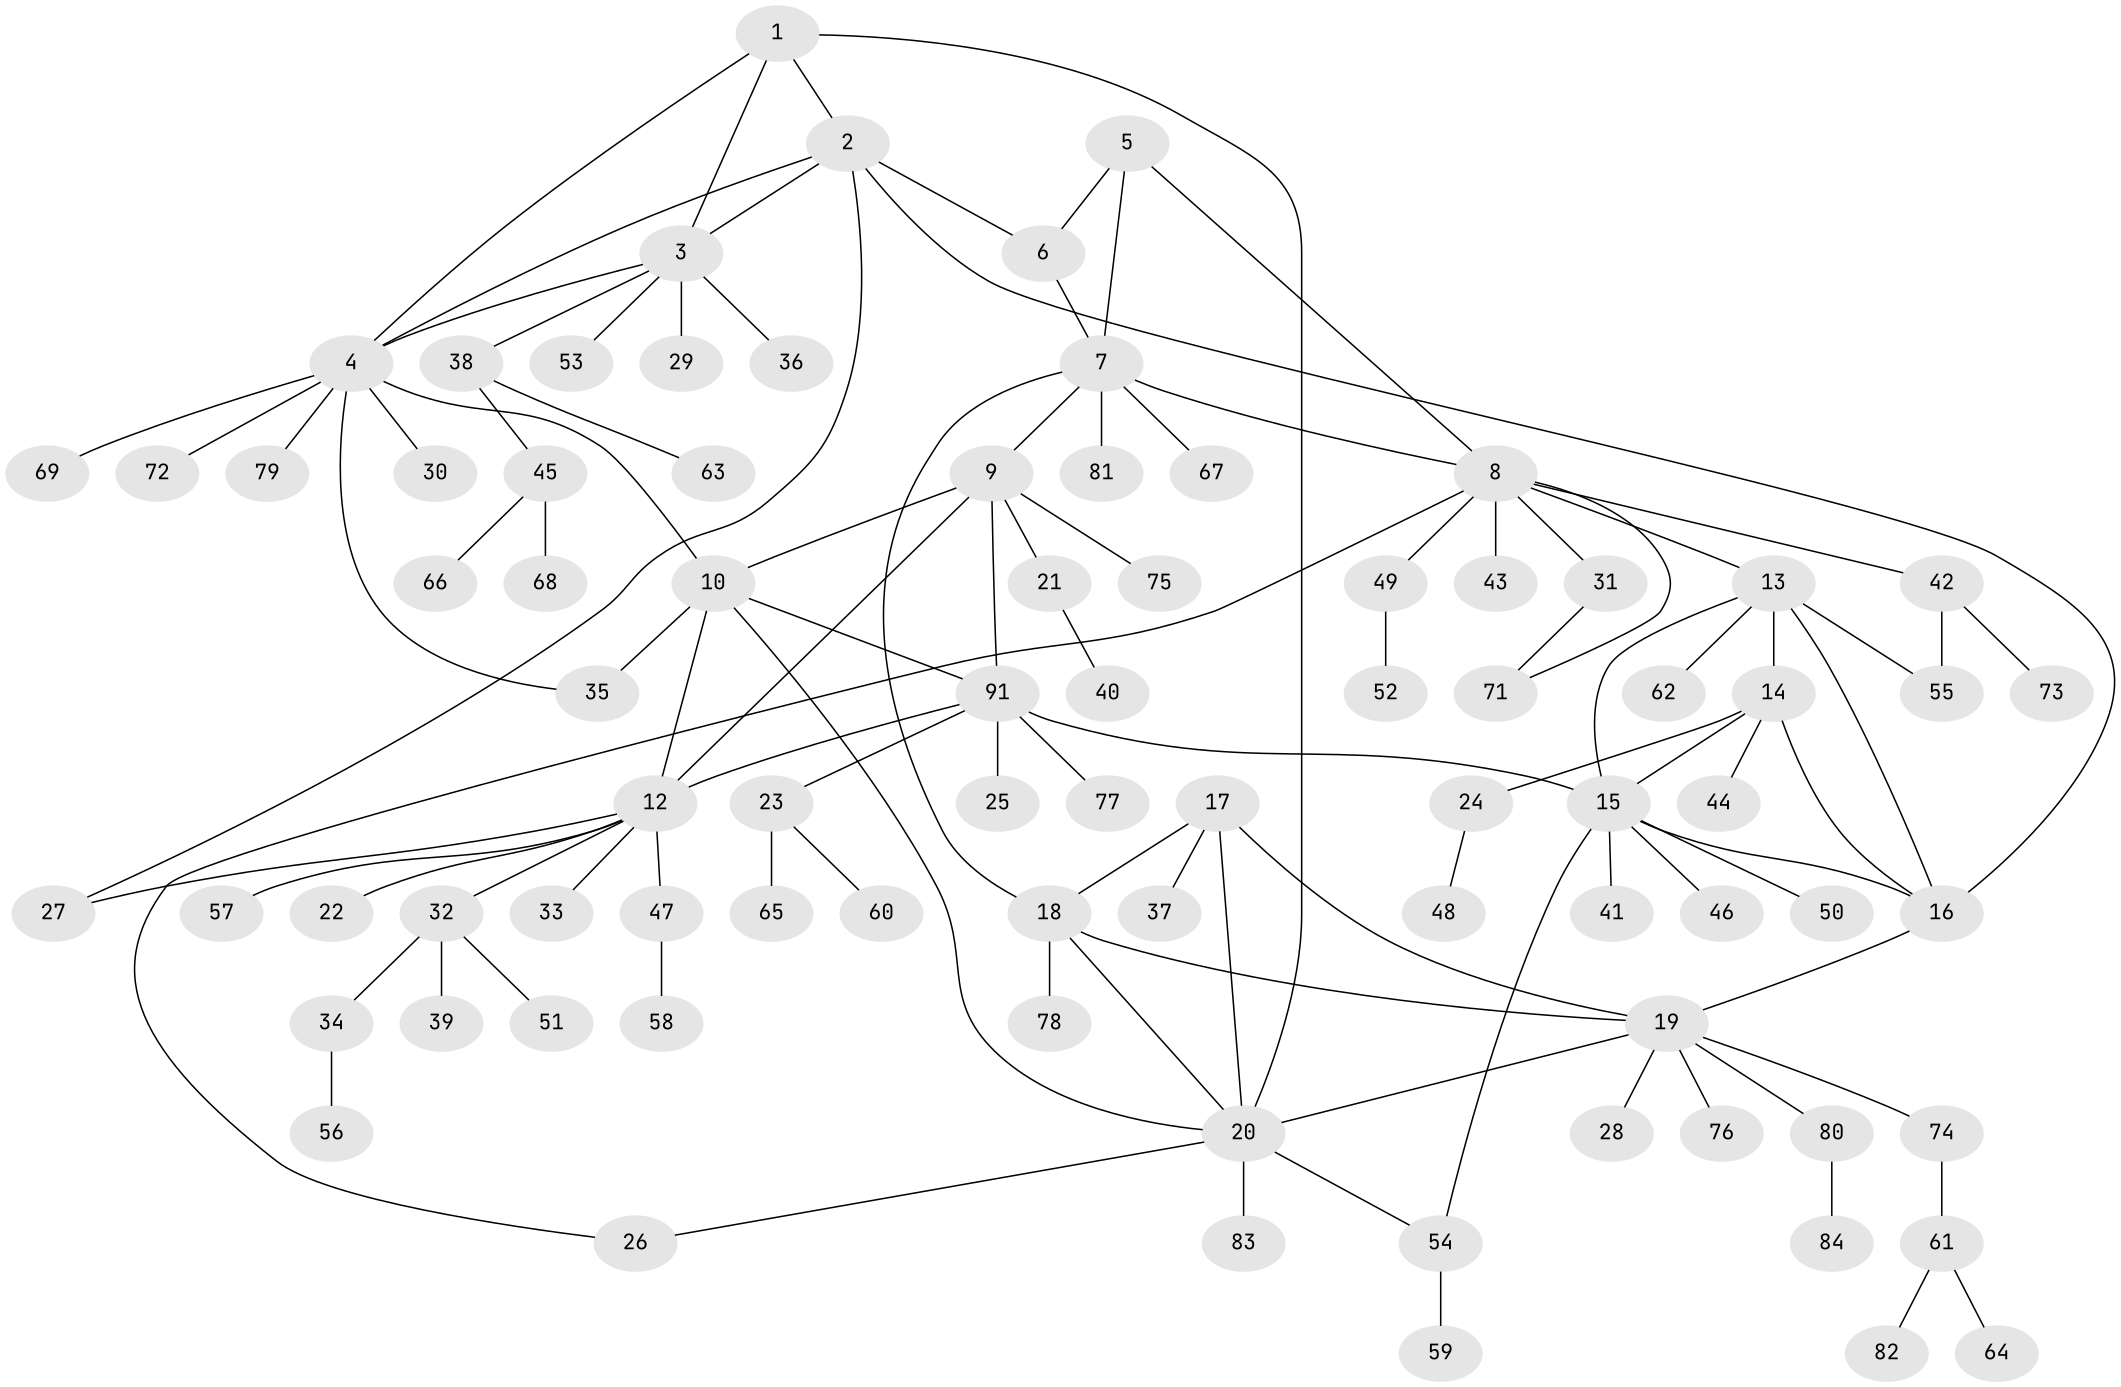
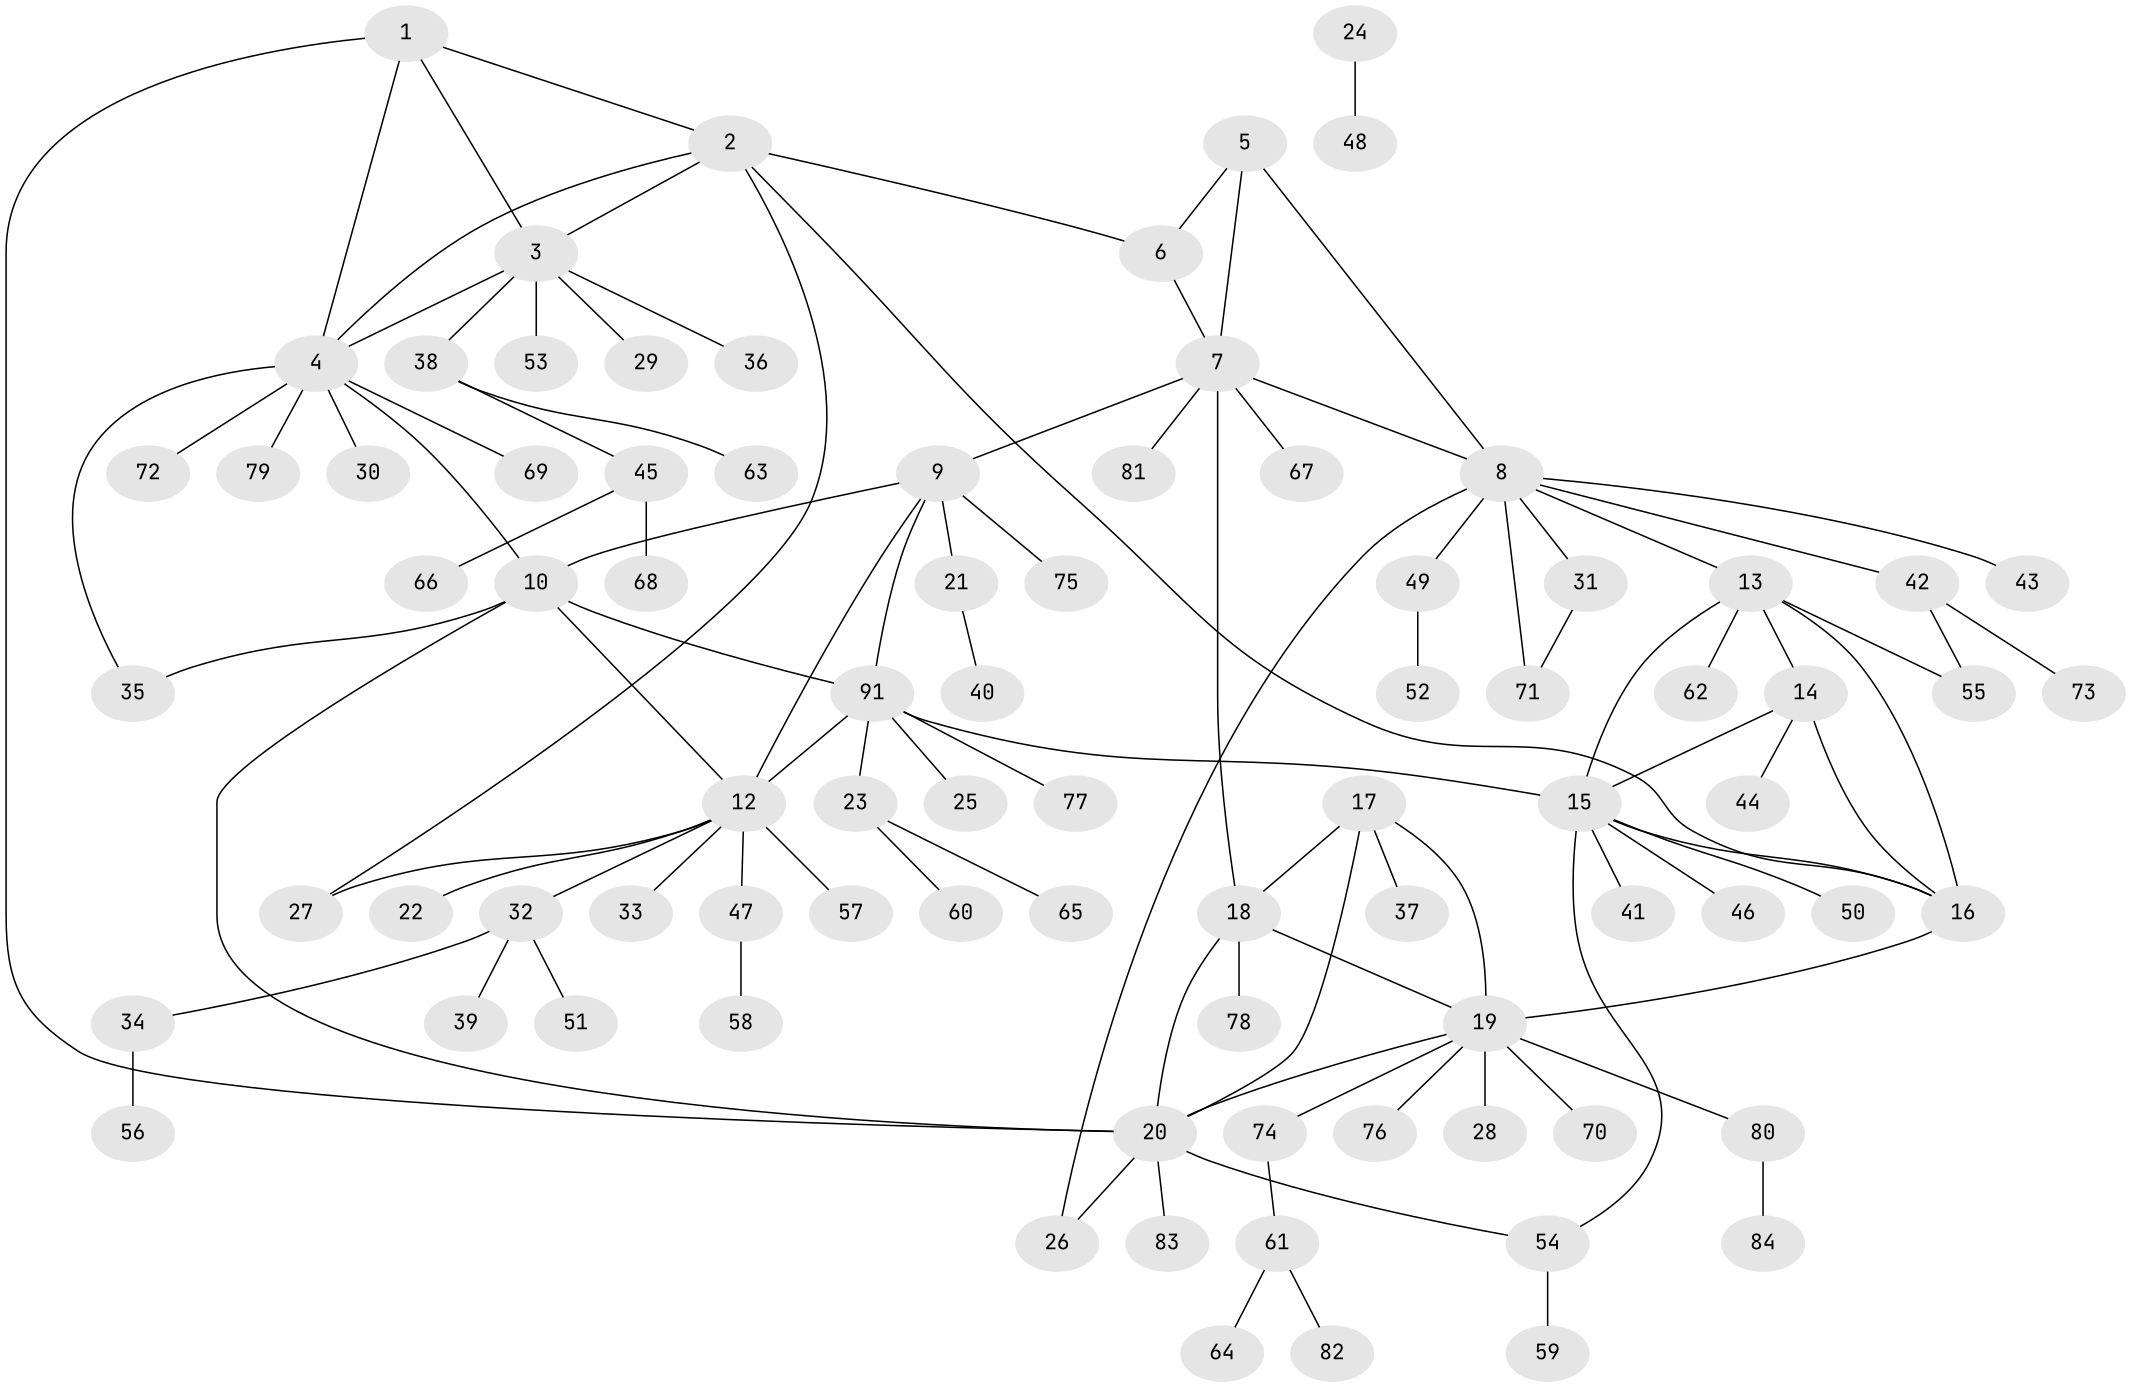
edge "14" -- "24": removed
node "70": added
